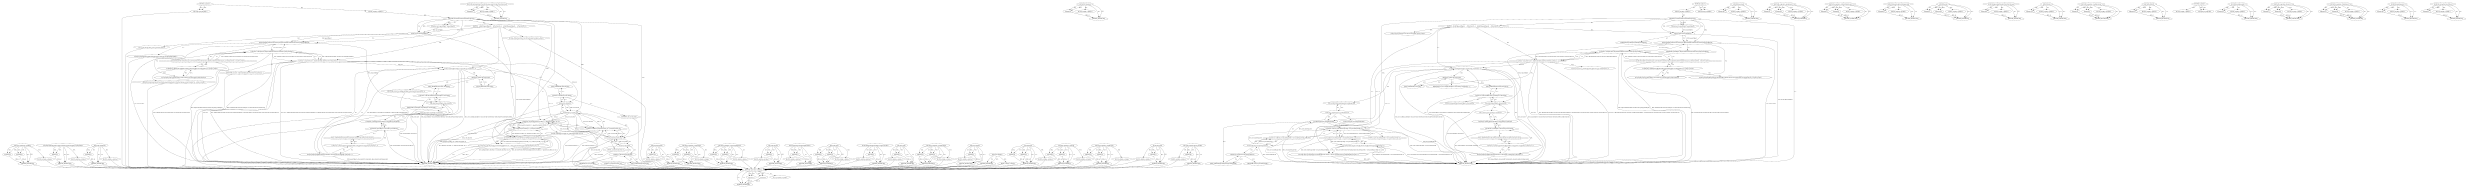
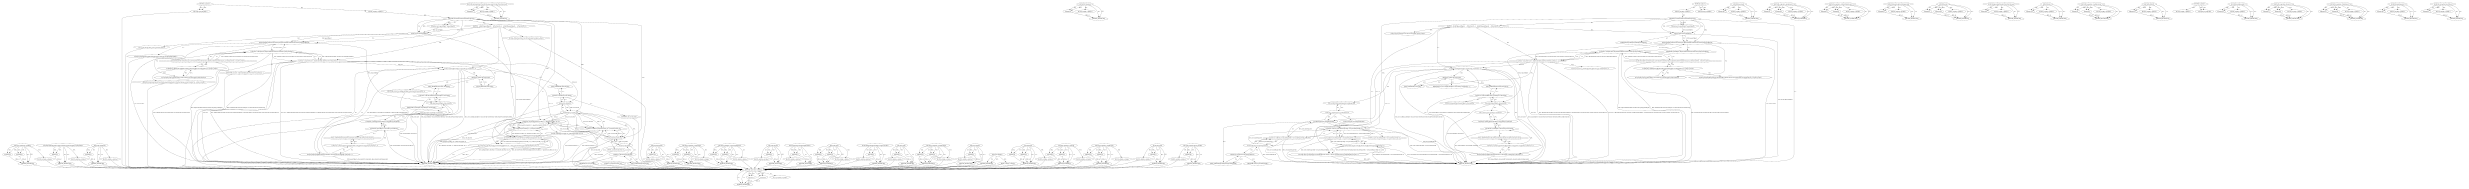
edge "(pow,pow(ctm.yScale(), 2))" -> "(yScale,ctm.yScale())": now "(pow,pow(ctm.xScale(), 2))" -> "(yScale,ctm.yScale())"
